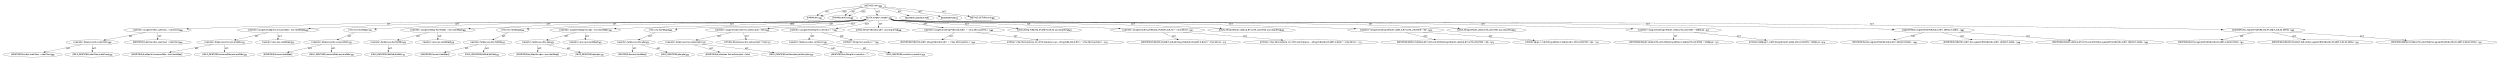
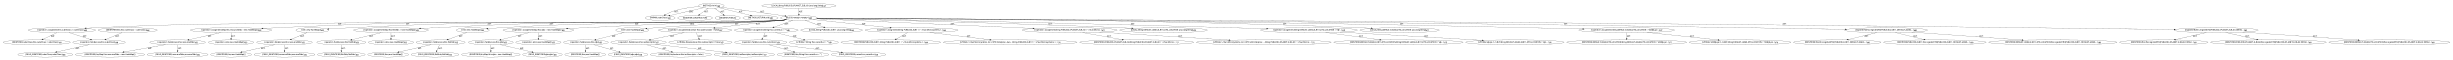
node "(PARAM,this)": removed
edge "(BLOCK,<empty>,<empty>)" -> "(LOCAL,String PUBLICID_IPLANET_EJB_60: java.lang.String)": reversed
edge "(<operator>.fieldAccess,this.outerClass)" -> "(IDENTIFIER,this,this.outerClass = outerClass)": reversed
